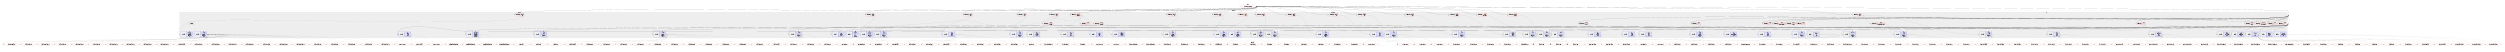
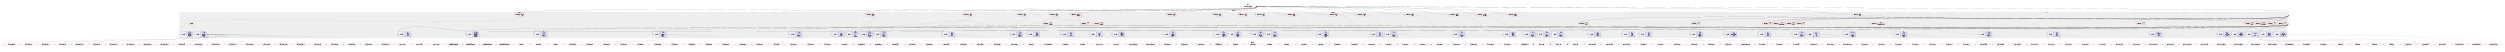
node "x11-libs/gtk+-3.22.19": added
